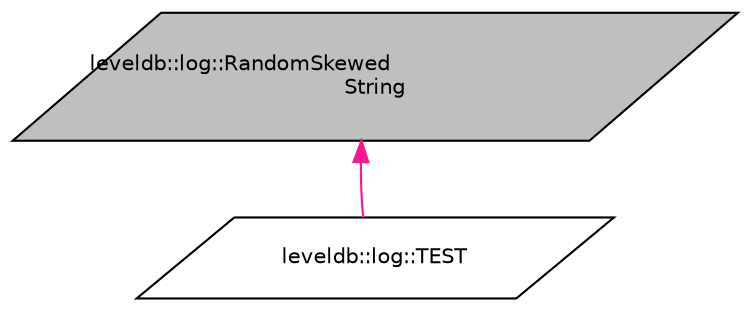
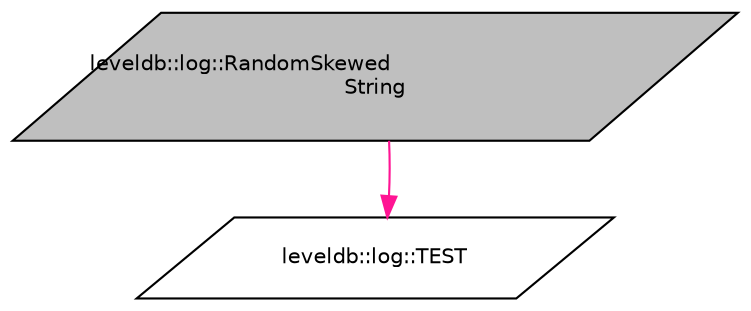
edge "leveldb::log::TEST" -> "leveldb::log::RandomSkewed String": reversed
